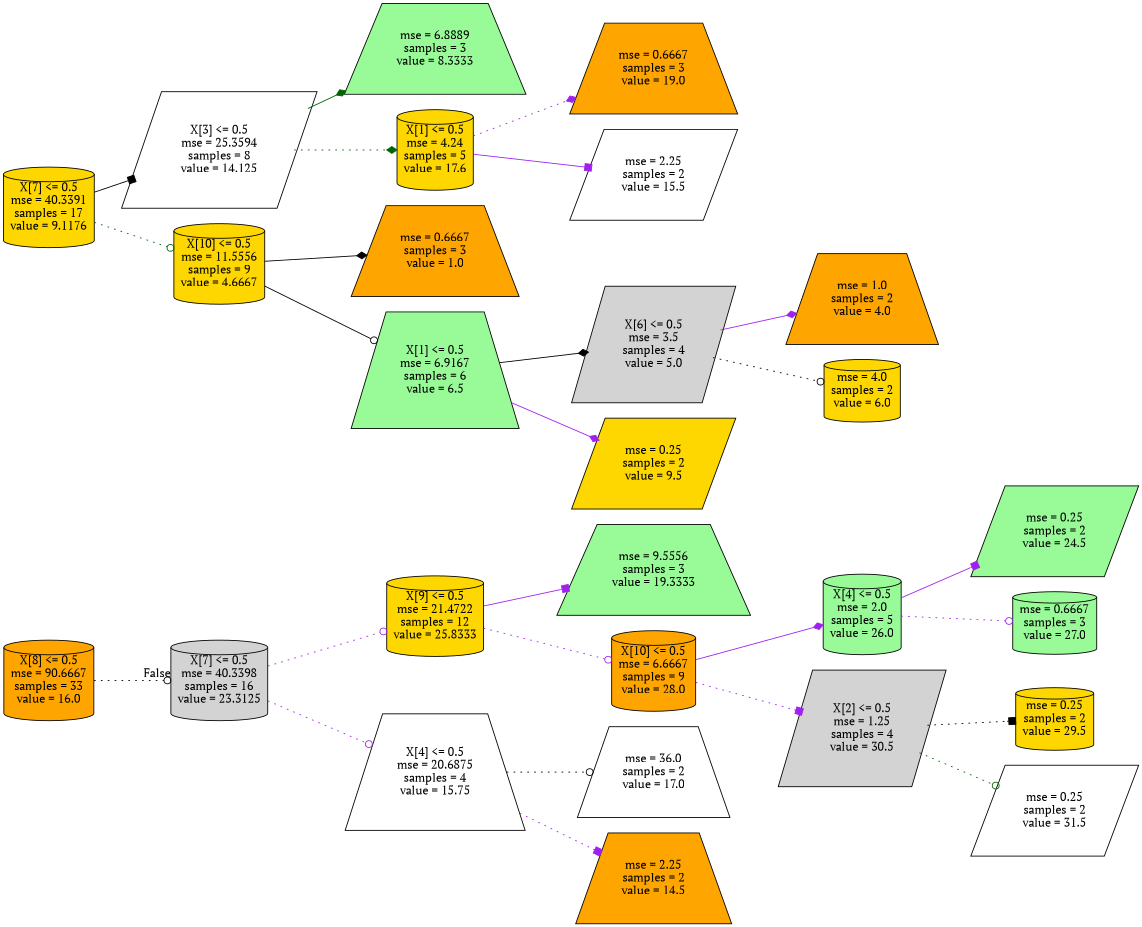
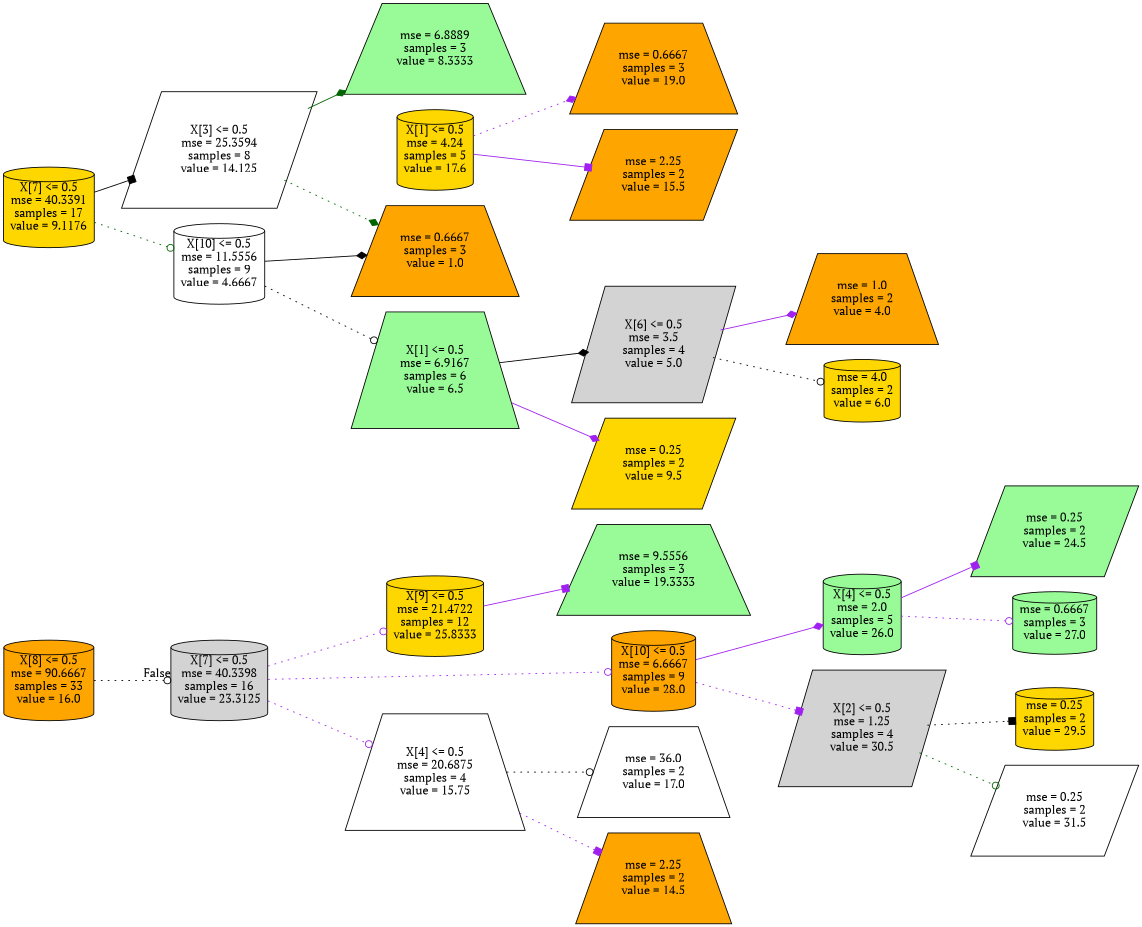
edge "X[3] <= 0.5 mse = 25.3594 samples = 8 value = 14.125" -> "X[1] <= 0.5 mse = 4.24 samples = 5 value = 17.6": now "X[3] <= 0.5 mse = 25.3594 samples = 8 value = 14.125" -> "mse = 0.6667 samples = 3 value = 1.0"
node "mse = 2.25 samples = 2 value = 15.5": fillcolor white -> orange
node "X[10] <= 0.5 mse = 11.5556 samples = 9 value = 4.6667": fillcolor gold -> white
edge "X[10] <= 0.5 mse = 11.5556 samples = 9 value = 4.6667" -> "X[1] <= 0.5 mse = 6.9167 samples = 6 value = 6.5": style solid -> dotted
edge "X[9] <= 0.5 mse = 21.4722 samples = 12 value = 25.8333" -> "X[10] <= 0.5 mse = 6.6667 samples = 9 value = 28.0": now "X[7] <= 0.5 mse = 40.3398 samples = 16 value = 23.3125" -> "X[10] <= 0.5 mse = 6.6667 samples = 9 value = 28.0"
